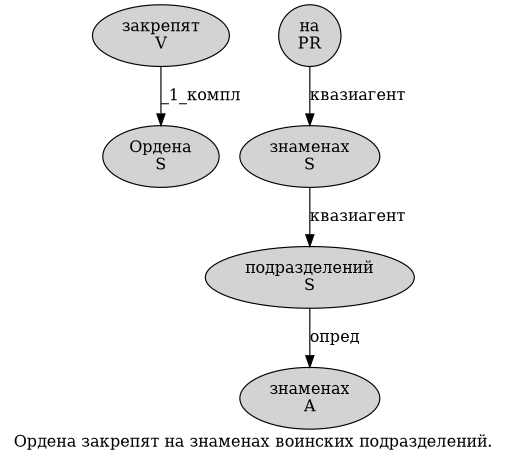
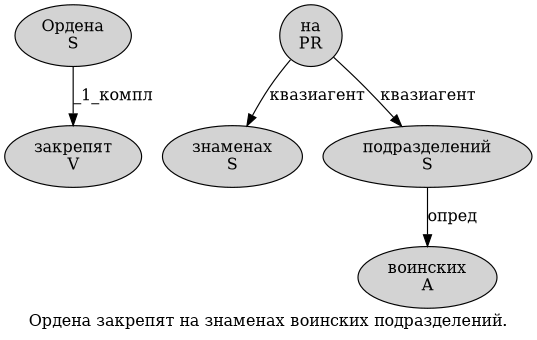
edge "закрепят V" -> "Ордена S": reversed
edge "знаменах S" -> "подразделений S": now "на PR" -> "подразделений S"
node "знаменах A": label "знаменах A" -> "воинских A"
